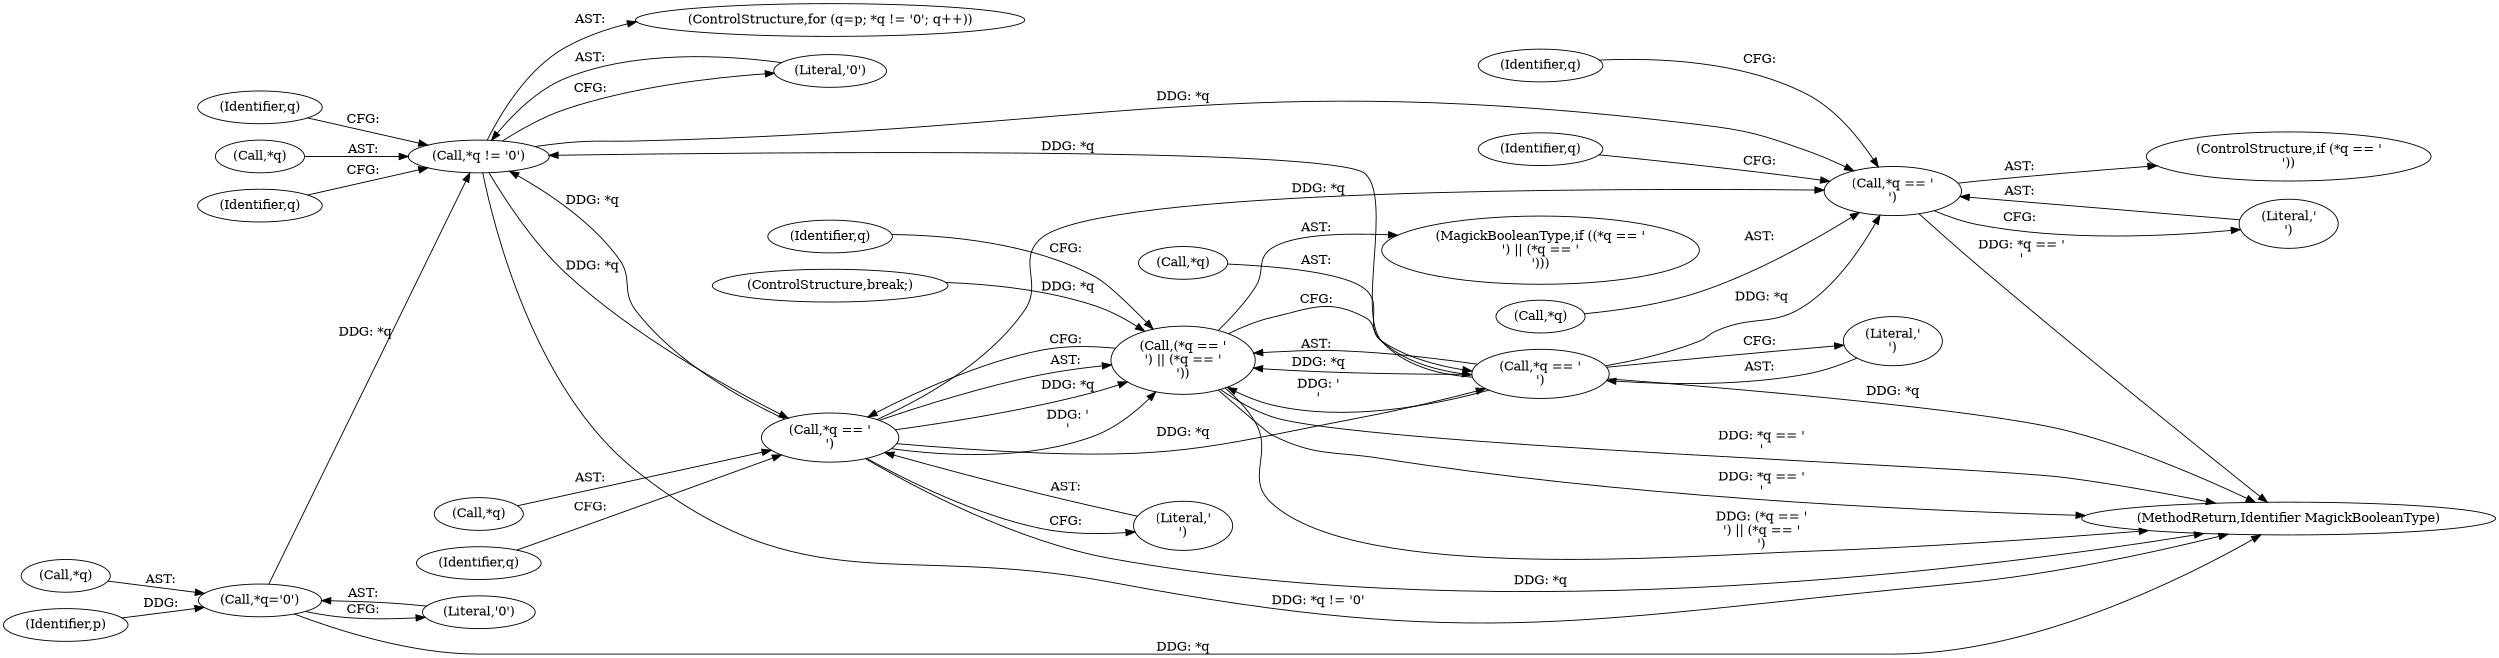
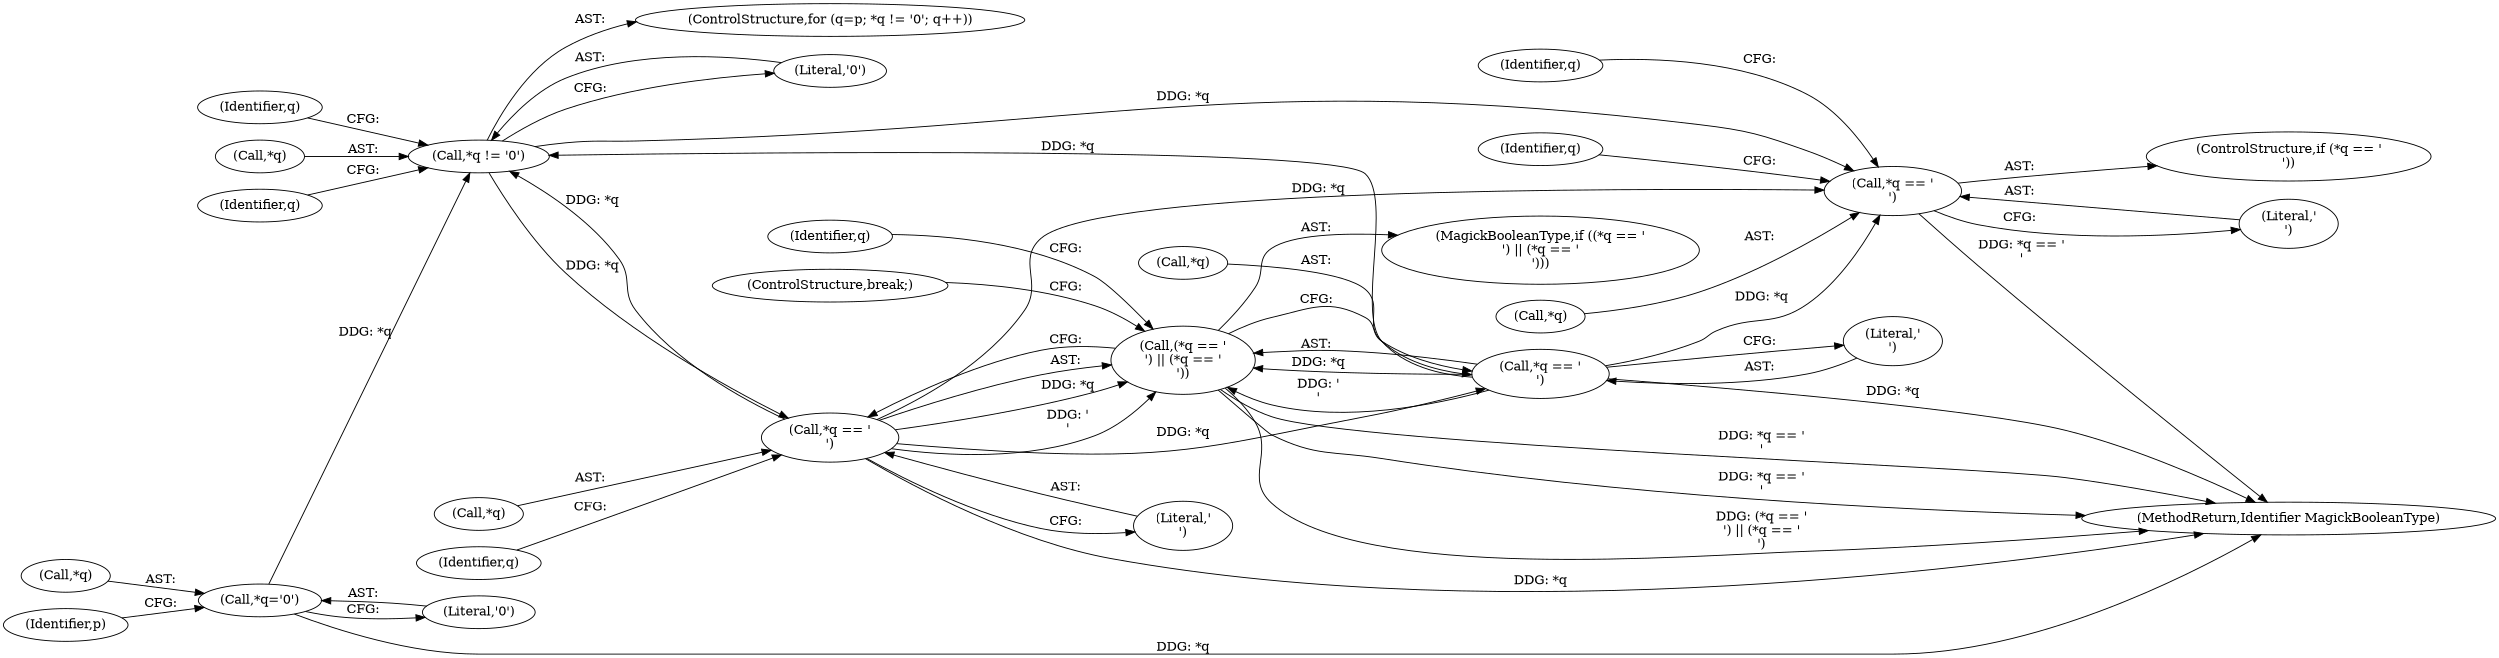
edge "(ControlStructure,break;)" -> "(Call,(*q == ' ') || (*q == ' '))": label "DDG: *q" -> "CFG: "
edge "(Identifier,p)" -> "(Call,*q='0')": label "DDG: " -> "CFG: "
edge "(Call,*q != '0')" -> "(MethodReturn,Identifier MagickBooleanType)": removed, label "DDG: *q != '0'"
